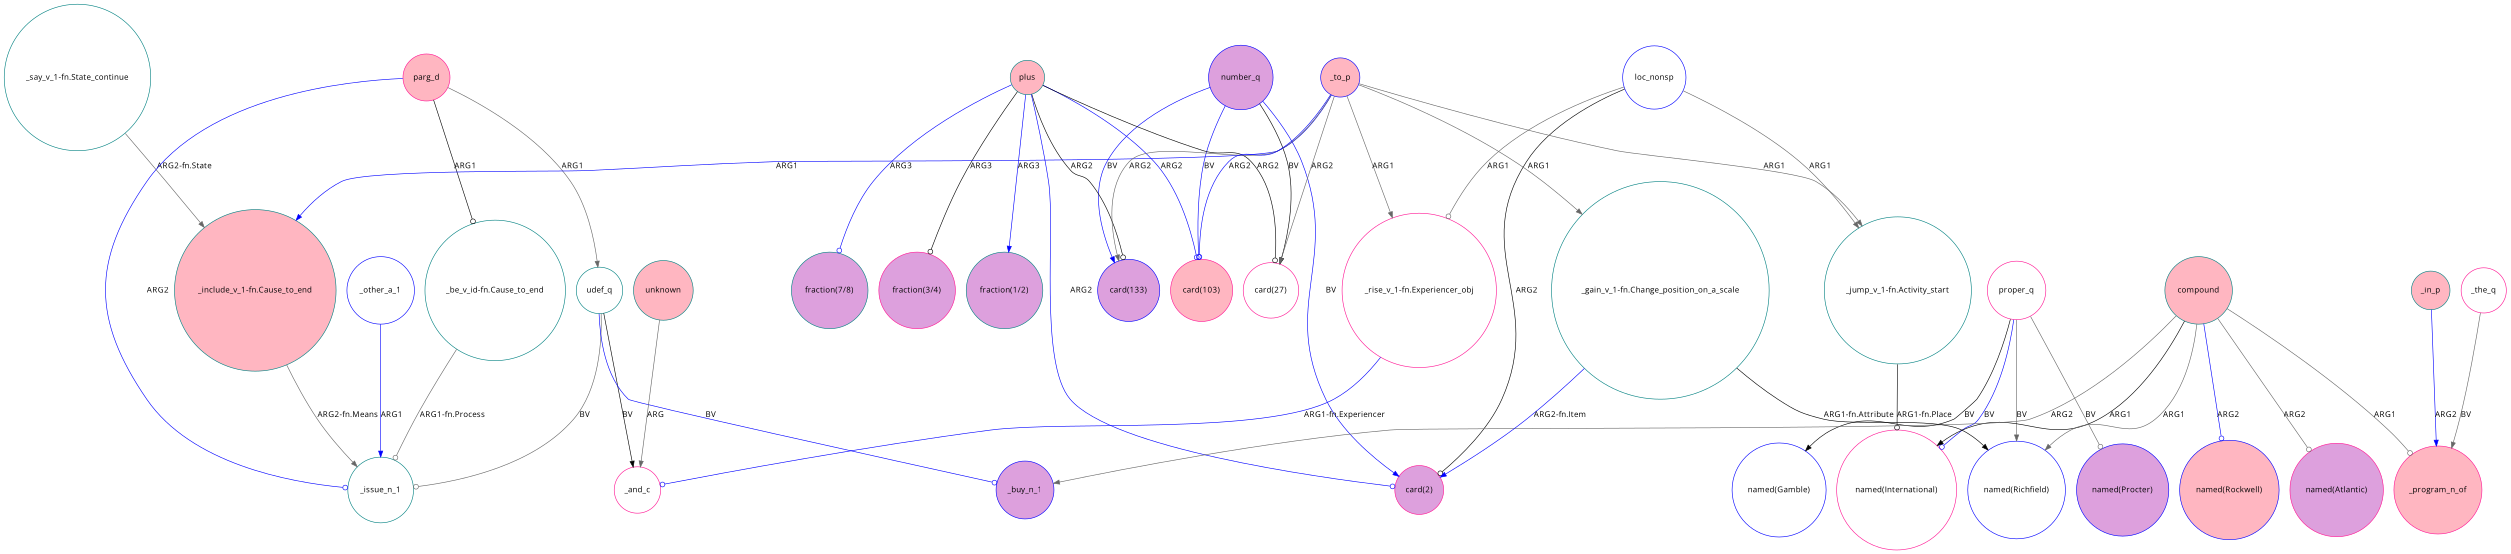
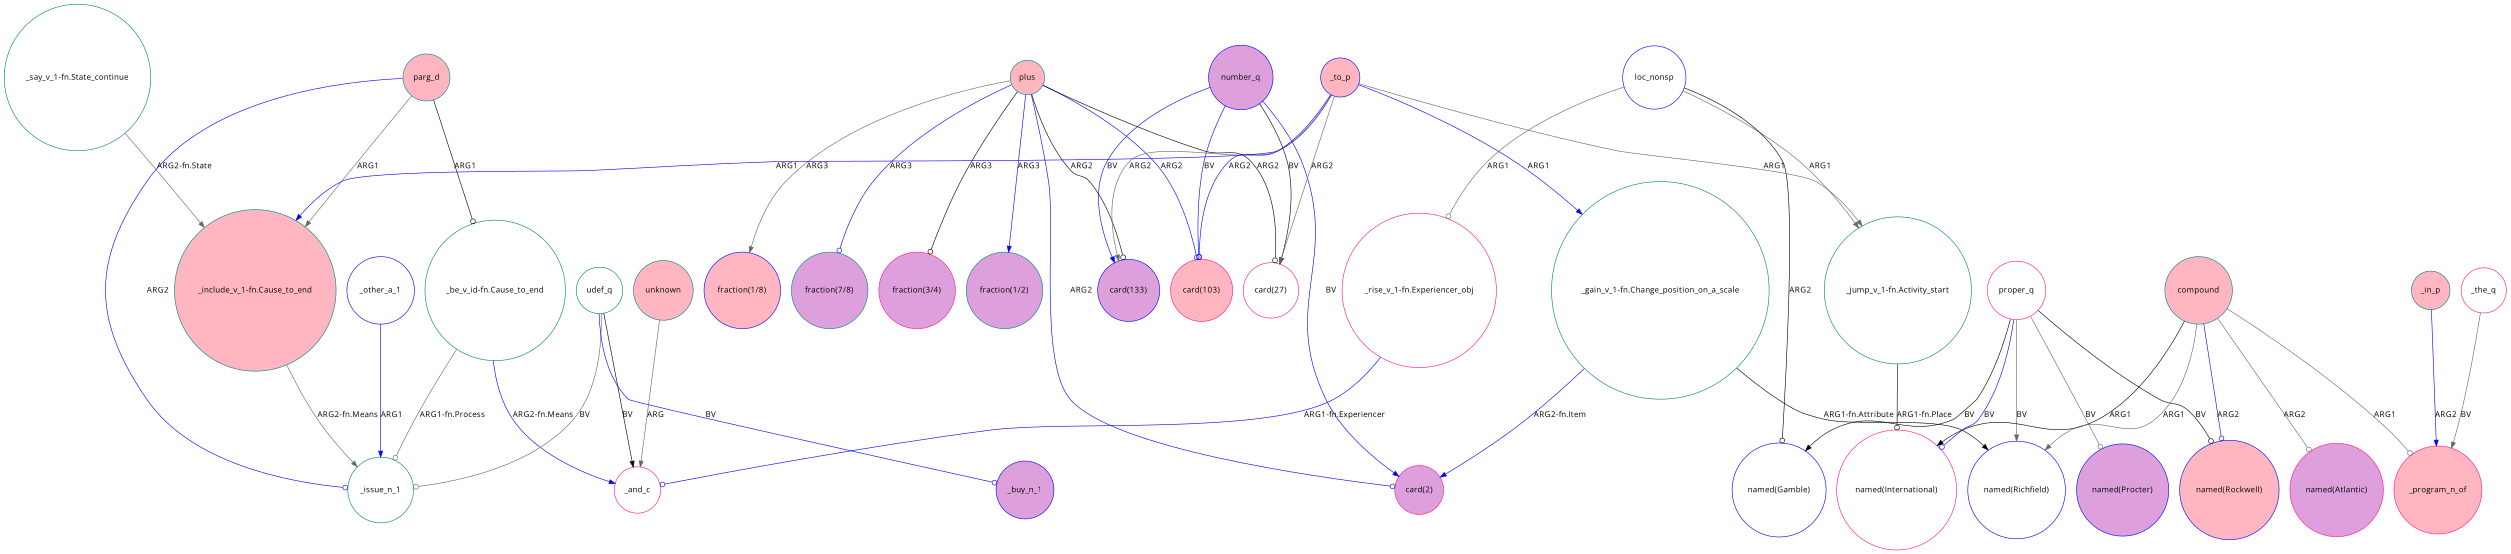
node "parg_d": color deeppink -> teal
edge "_to_p" -> "_gain_v_1-fn.Change_position_on_a_scale": color gray40 -> blue
edge "_to_p" -> "_rise_v_1-fn.Experiencer_obj": removed, label "ARG1"
edge "parg_d" -> "udef_q": now "parg_d" -> "_include_v_1-fn.Cause_to_end"
edge "loc_nonsp" -> "card(2)": now "loc_nonsp" -> "named(Gamble)"
node "fraction(1/8)": added
edge "proper_q" -> "named(Rockwell)": added, label "BV"
edge "compound" -> "_buy_n_1": removed, label "ARG2"
edge "_be_v_id-fn.Cause_to_end" -> "_and_c": added, label "ARG2-fn.Means"
